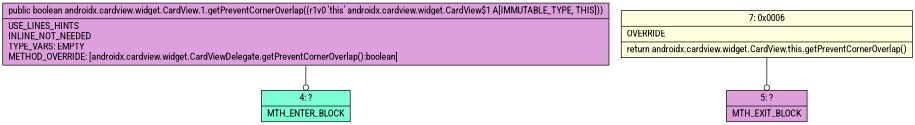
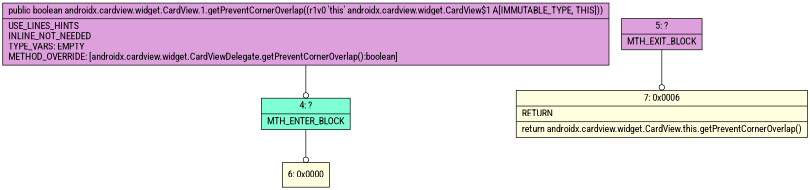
node "7: 0x0006": text "OVERRIDE" -> "RETURN"
edge "7: 0x0006" -> "5: ?": reversed
node "6: 0x0000": added
